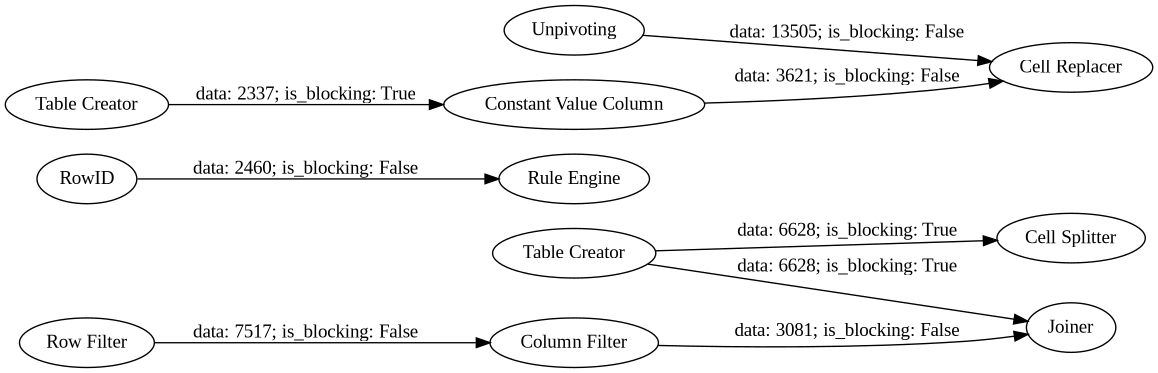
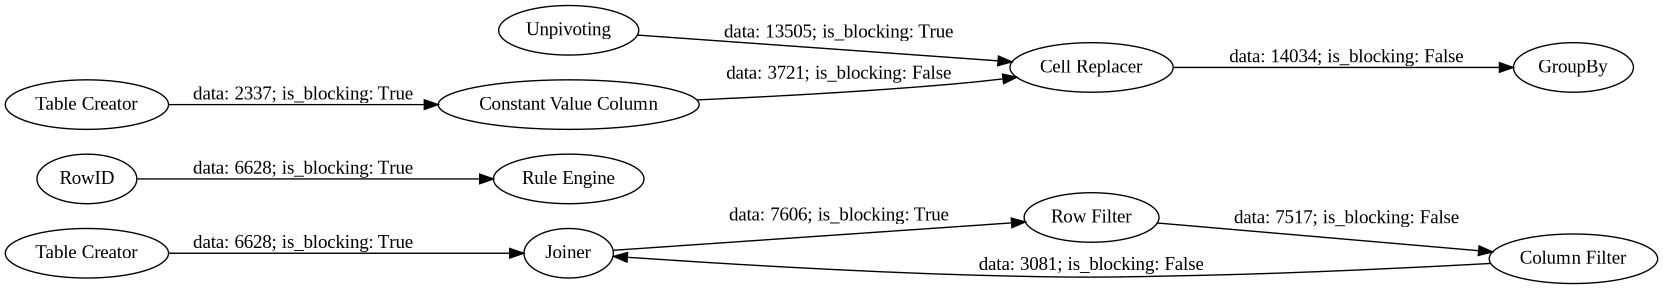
edge "Unpivoting" -> "Cell Replacer": label "data: 13505; is_blocking: False" -> "data: 13505; is_blocking: True"
node "GroupBy": added
edge "Constant Value Column" -> "Cell Replacer": label "data: 3621; is_blocking: False" -> "data: 3721; is_blocking: False"
edge "RowID" -> "Rule Engine": label "data: 2460; is_blocking: False" -> "data: 6628; is_blocking: True"
edge "Joiner" -> "Row Filter": added, label "data: 7606; is_blocking: True"
node "Cell Splitter": removed
